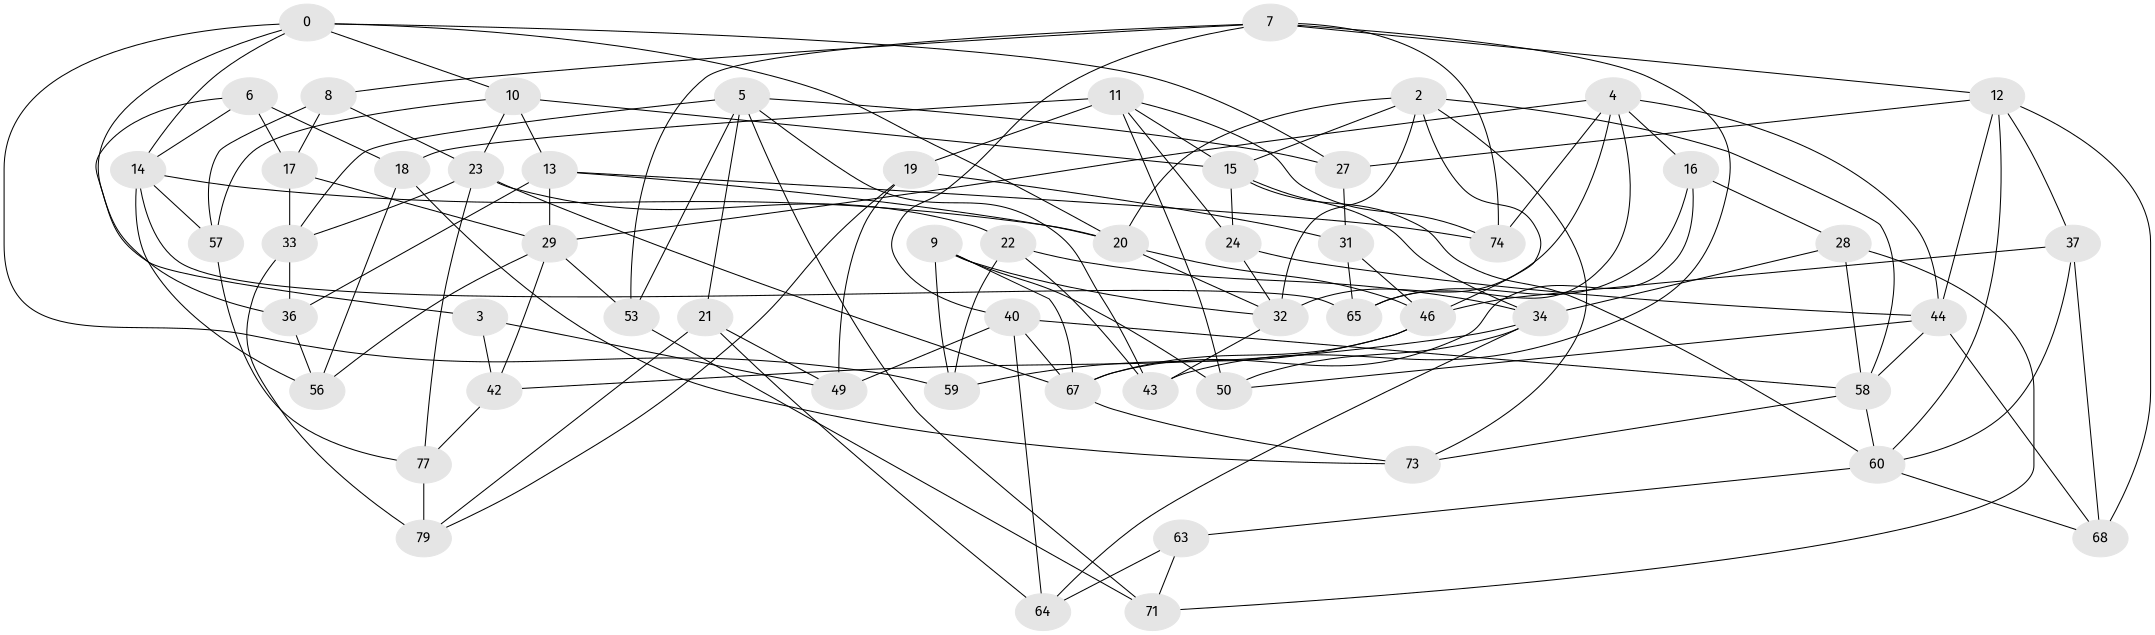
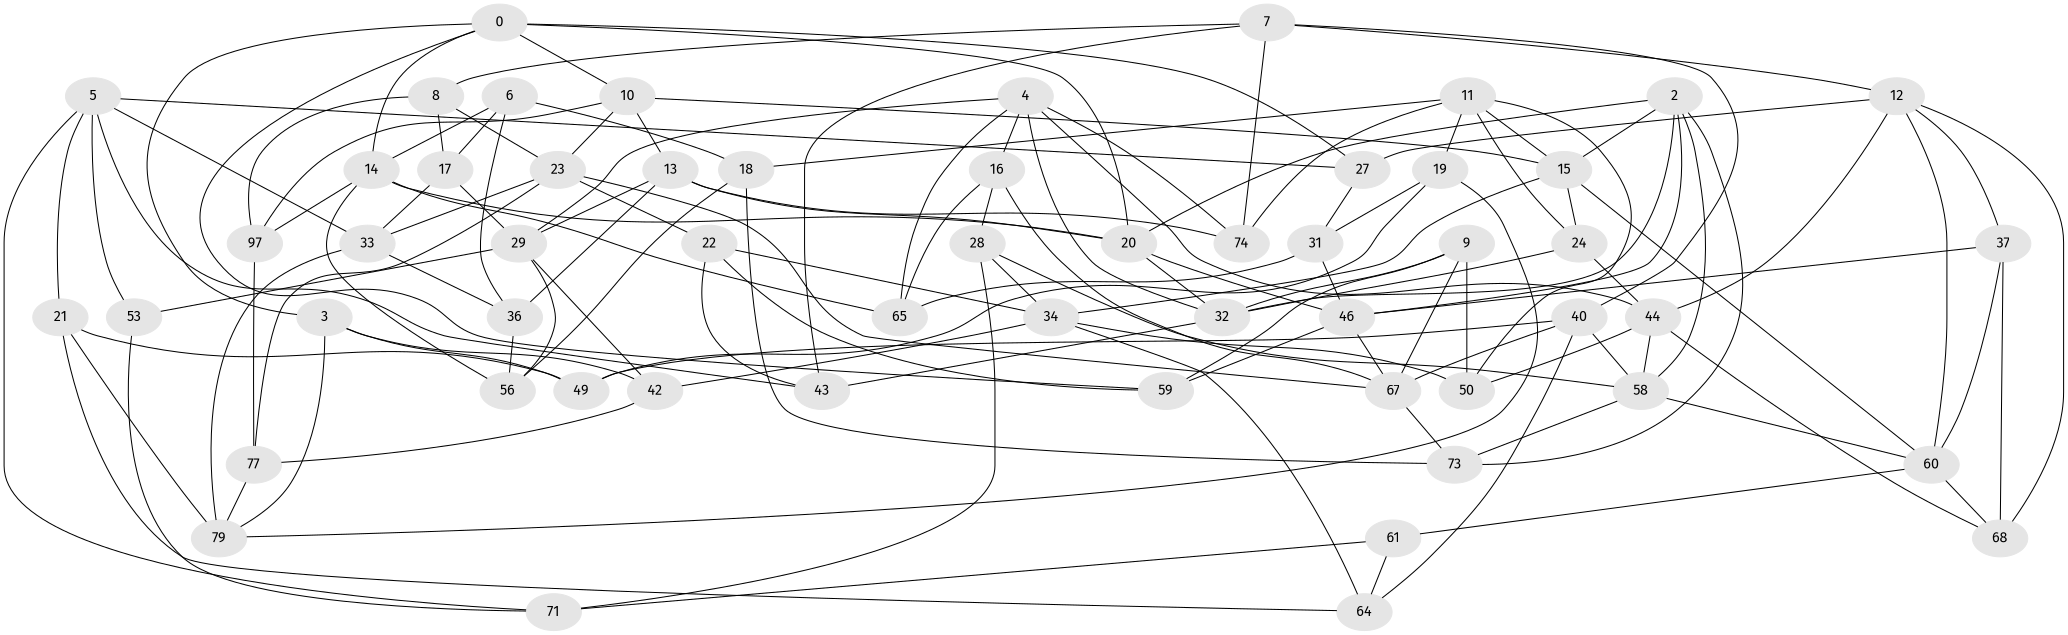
edge "7" -- "53": removed
node "57": label "57" -> "97"
edge "3" -- "79": added
node "63": label "63" -> "61"
